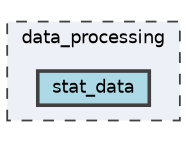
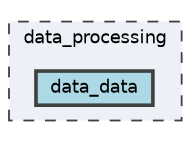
node "stat_data": label "stat_data" -> "data_data"
